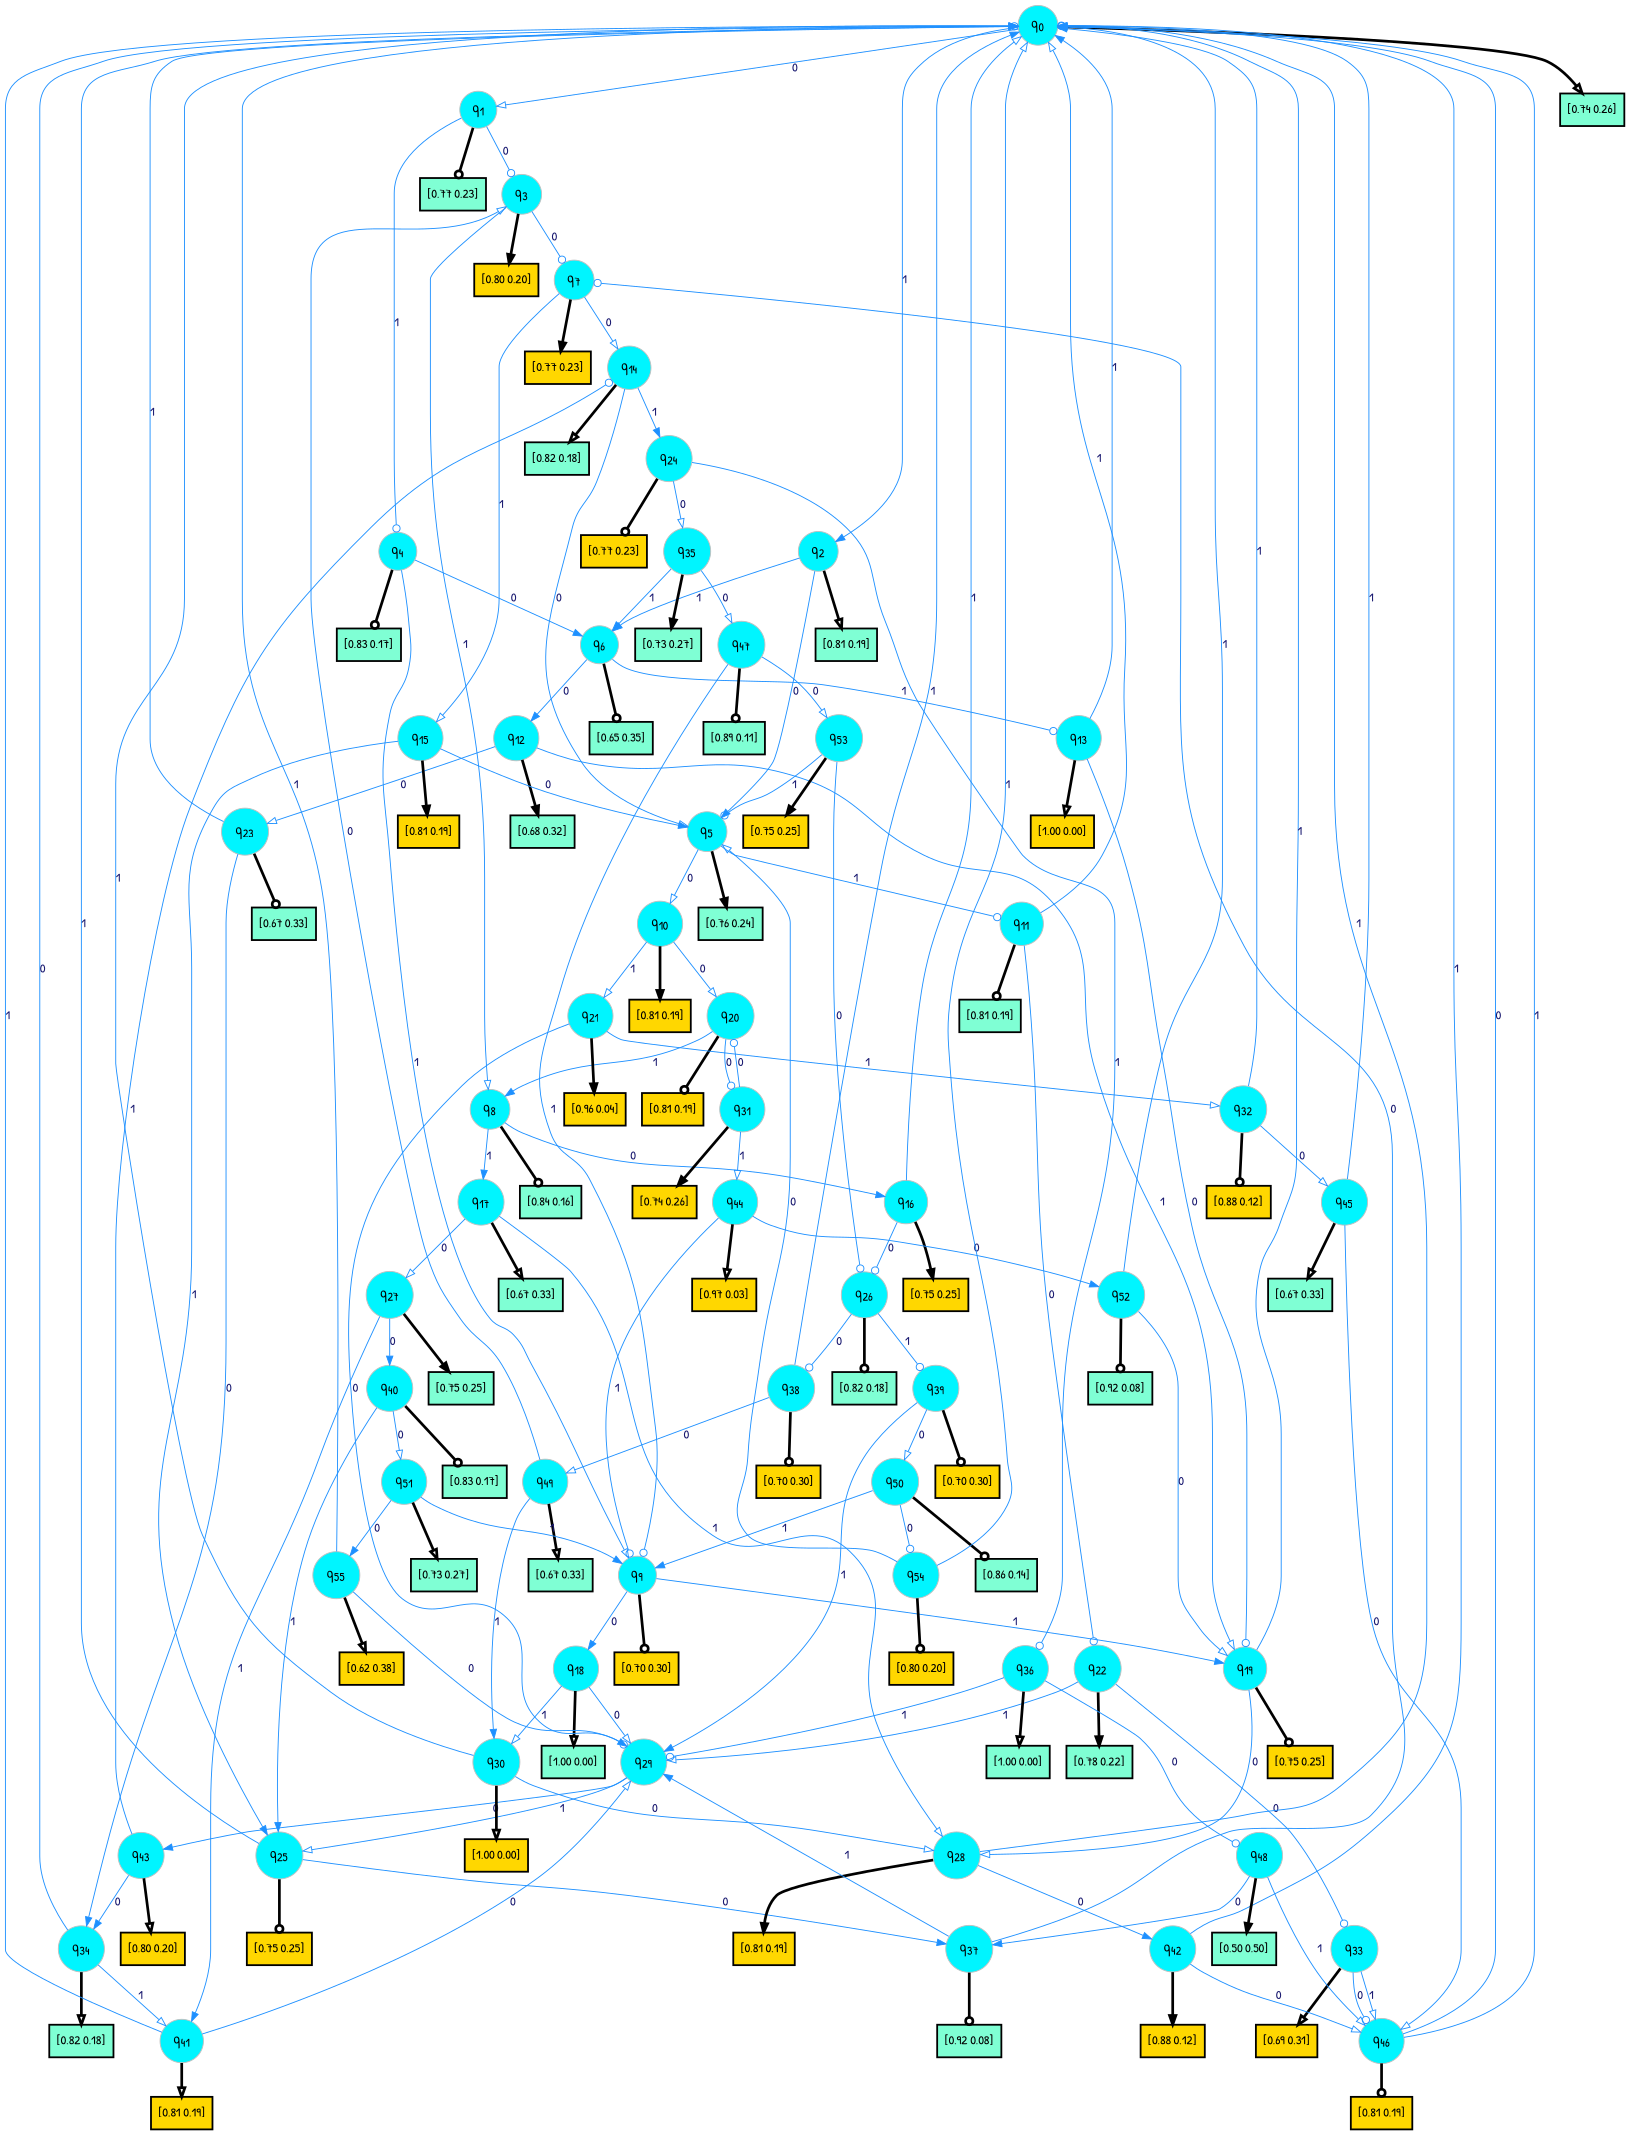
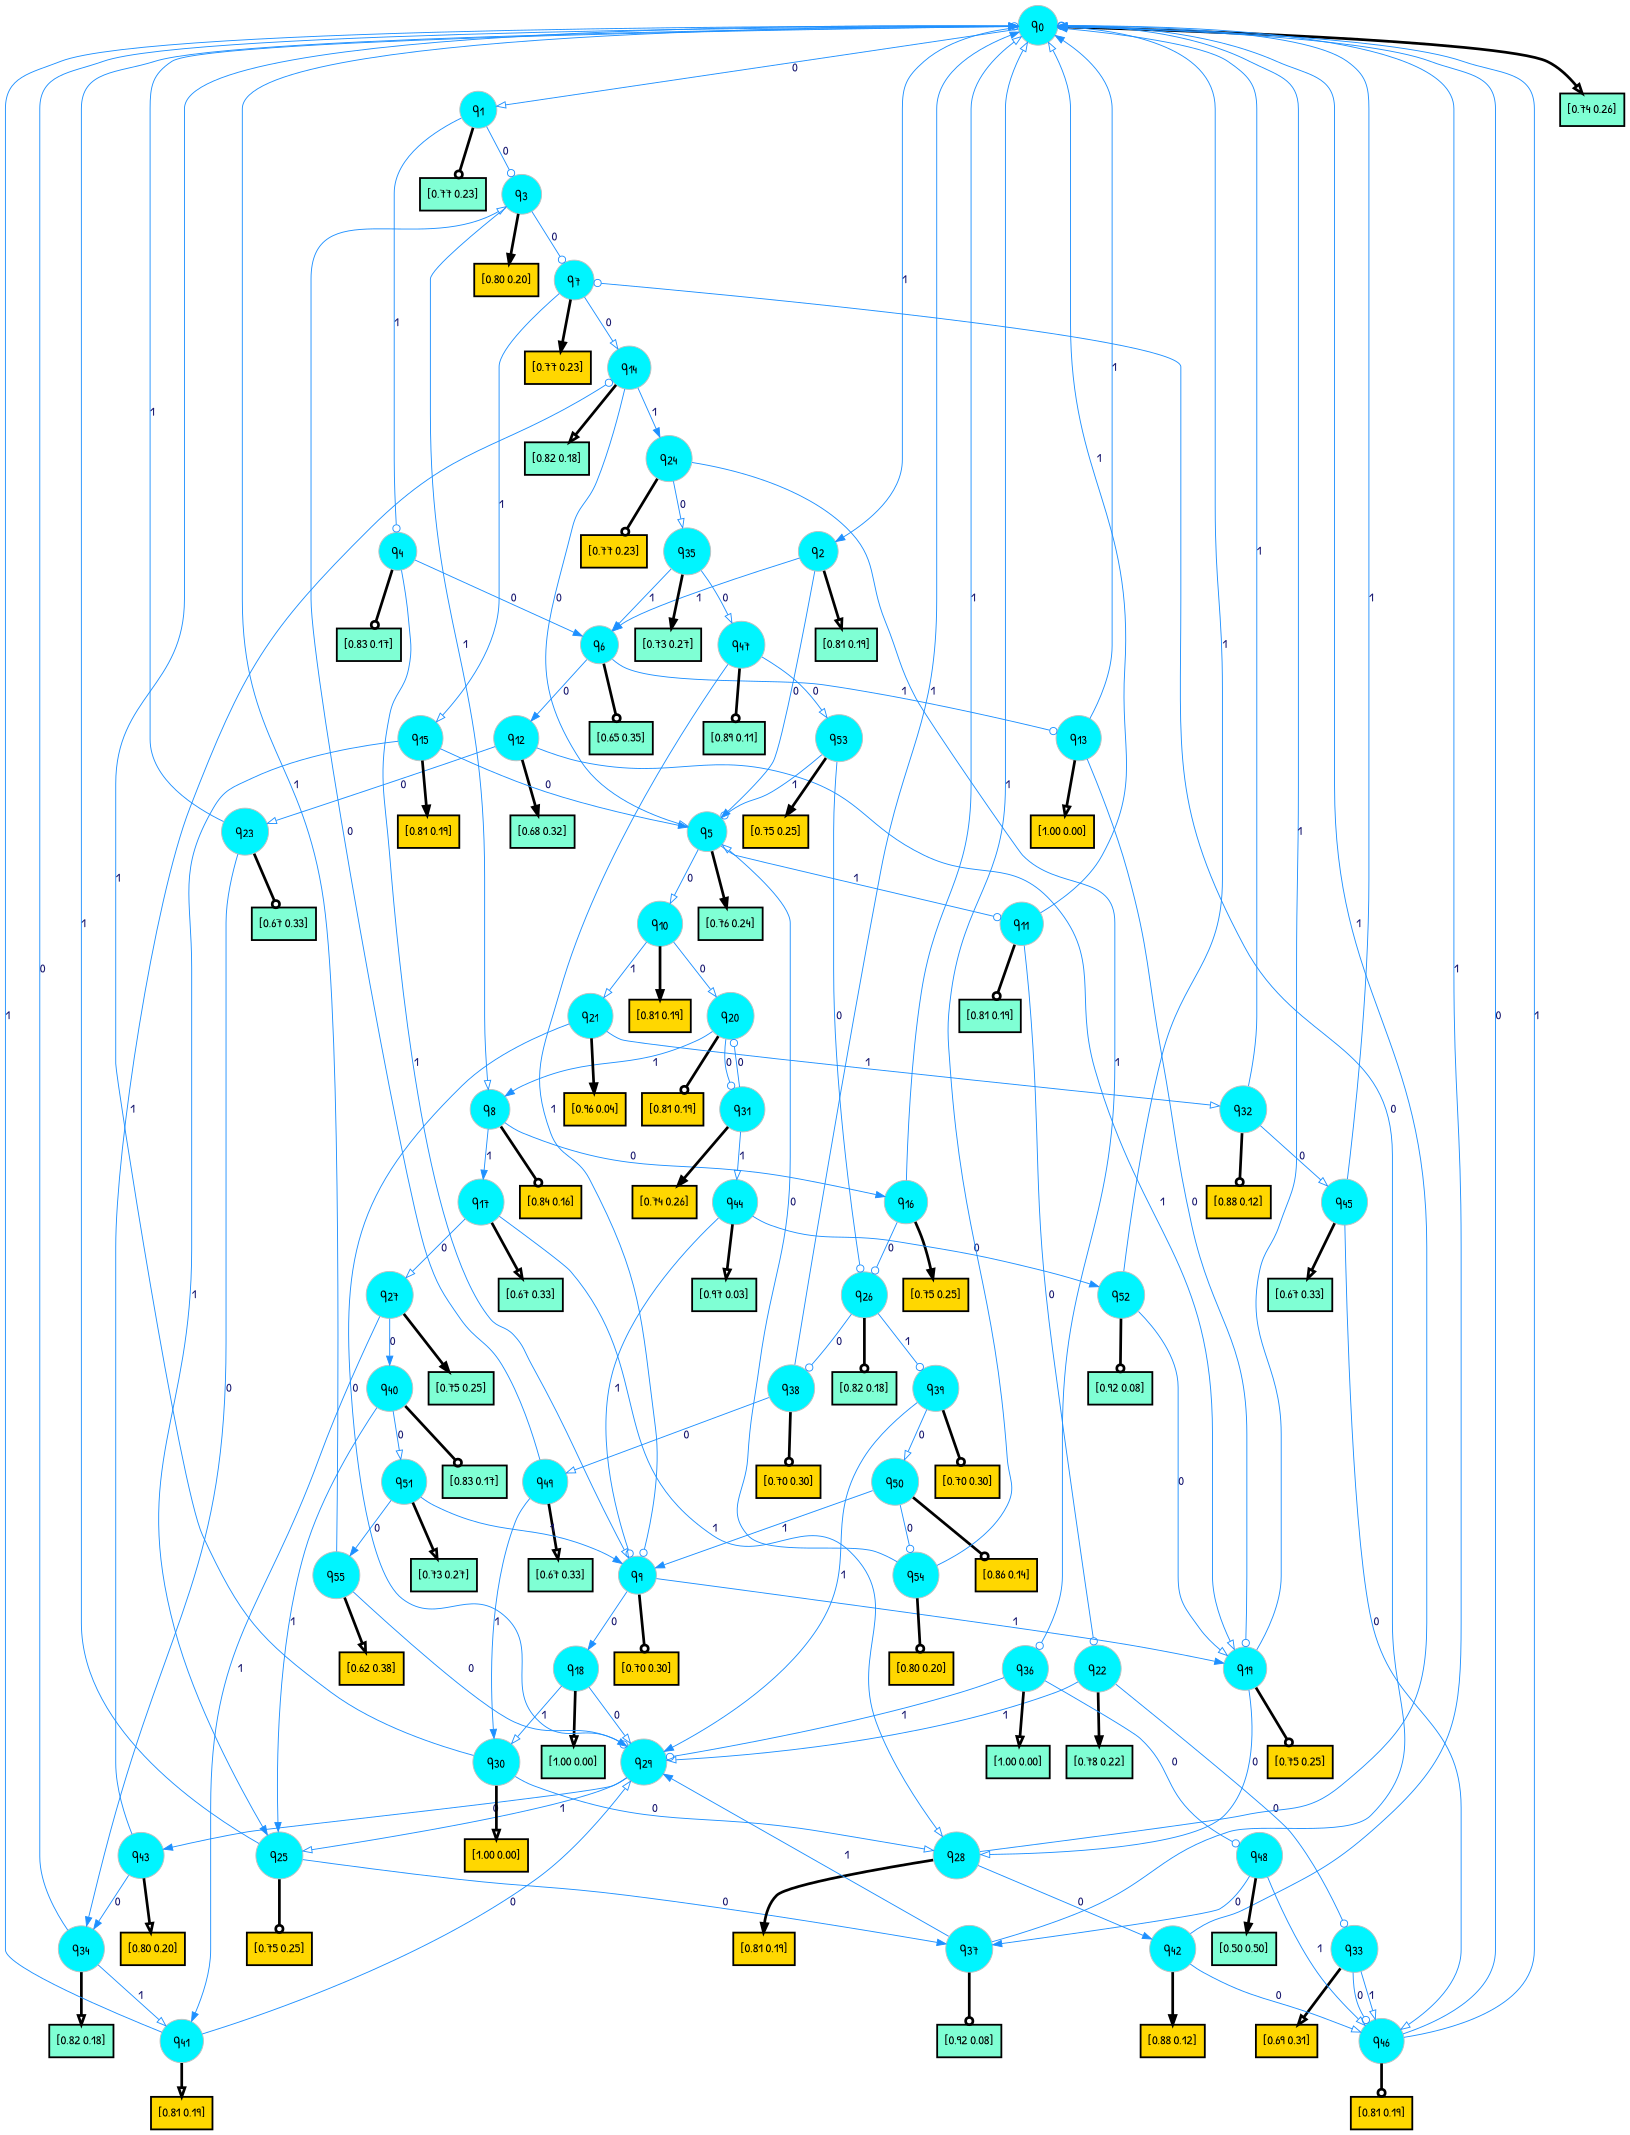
node "[0.84 0.16]": fillcolor aquamarine -> gold
node "[0.97 0.03]": fillcolor gold -> aquamarine
node "[0.86 0.14]": fillcolor aquamarine -> gold
